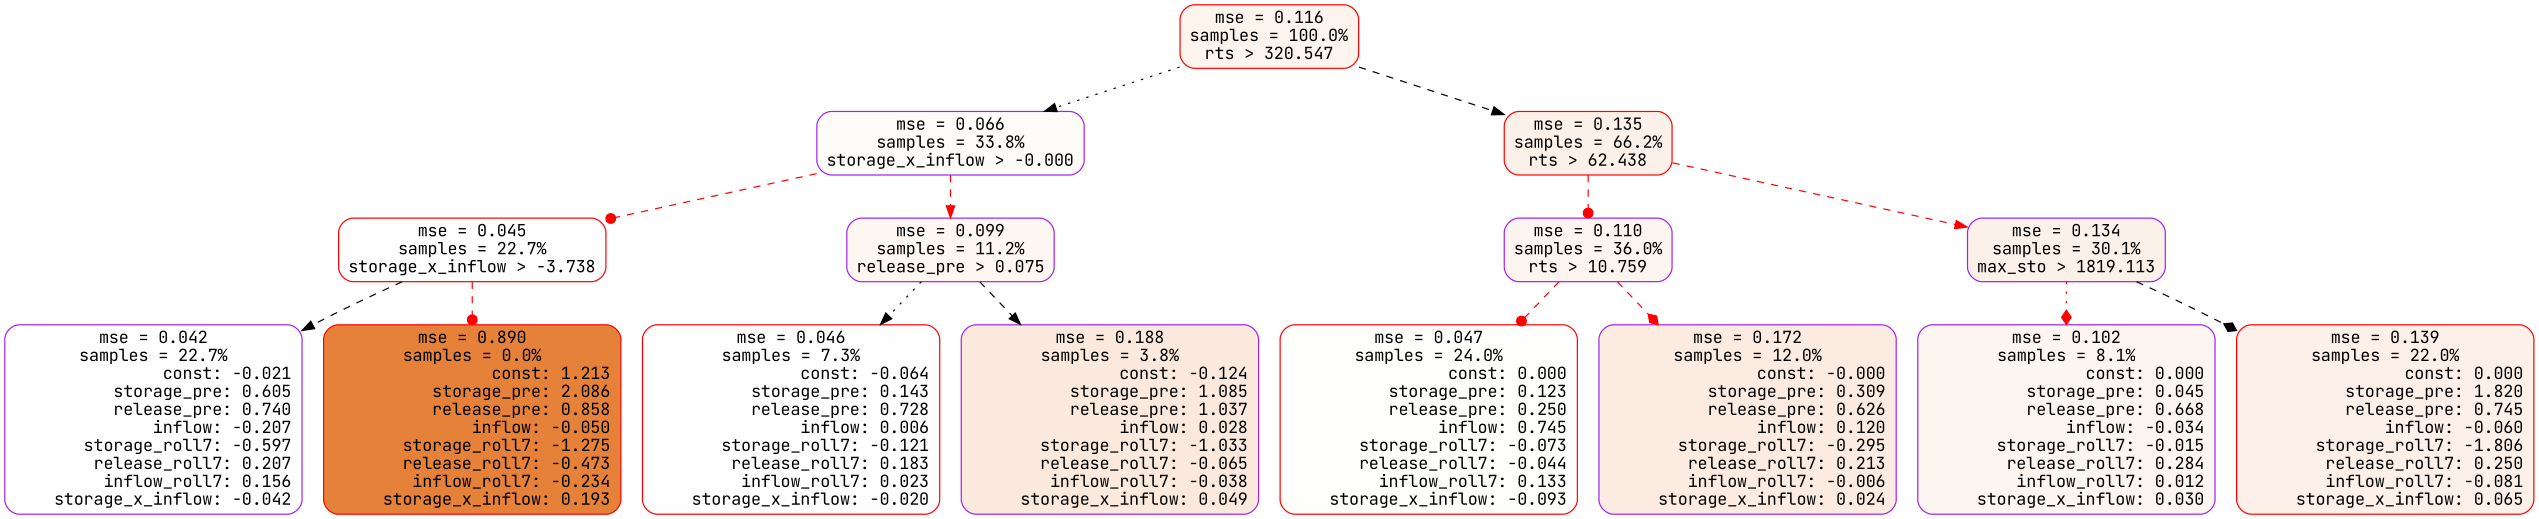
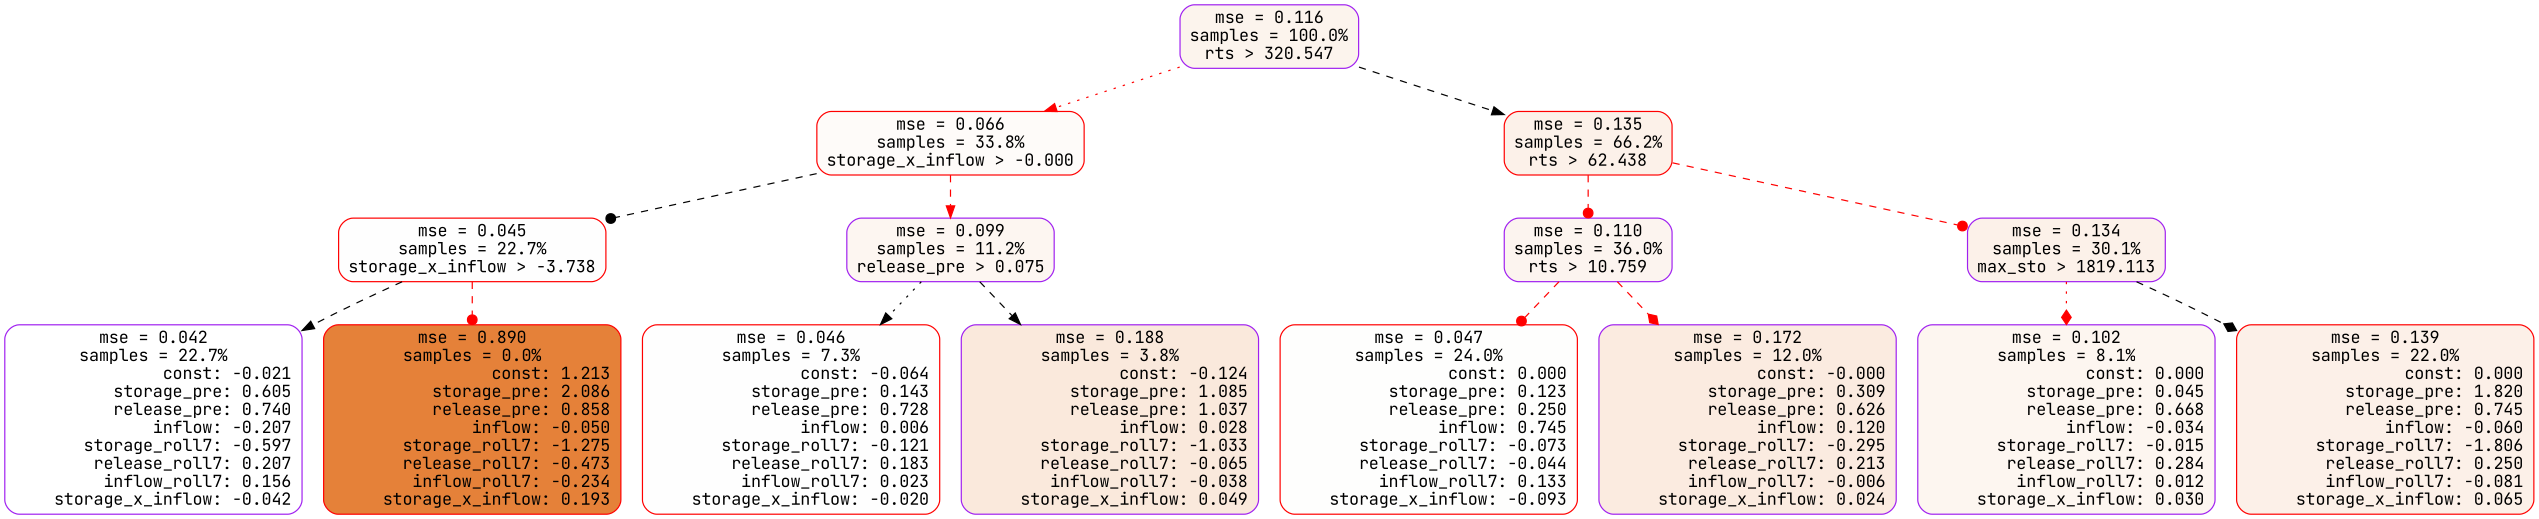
node "mse = 0.116 samples = 100.0% rts > 320.547": color red -> purple
edge "mse = 0.116 samples = 100.0% rts > 320.547" -> "mse = 0.066 samples = 33.8% storage_x_inflow > -0.000": color black -> red
node "mse = 0.066 samples = 33.8% storage_x_inflow > -0.000": color purple -> red
edge "mse = 0.135 samples = 66.2% rts > 62.438" -> "mse = 0.134 samples = 30.1% max_sto > 1819.113": arrowhead normal -> dot
edge "mse = 0.066 samples = 33.8% storage_x_inflow > -0.000" -> "mse = 0.045 samples = 22.7% storage_x_inflow > -3.738": color red -> black
